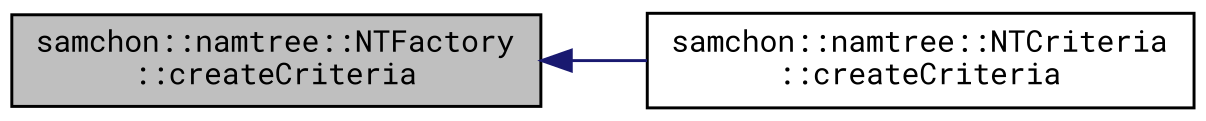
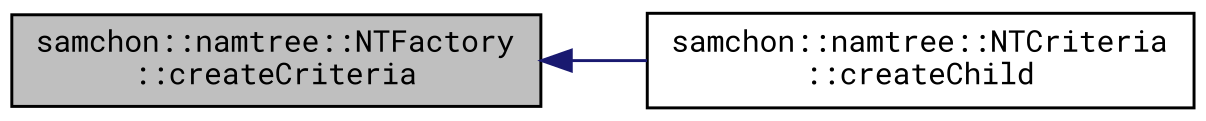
node "samchon::namtree::NTCriteria ::createCriteria": label "samchon::namtree::NTCriteria ::createCriteria" -> "samchon::namtree::NTCriteria ::createChild"
